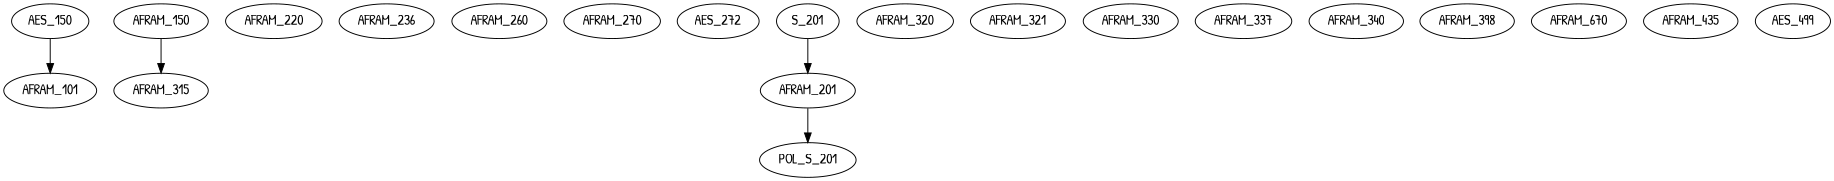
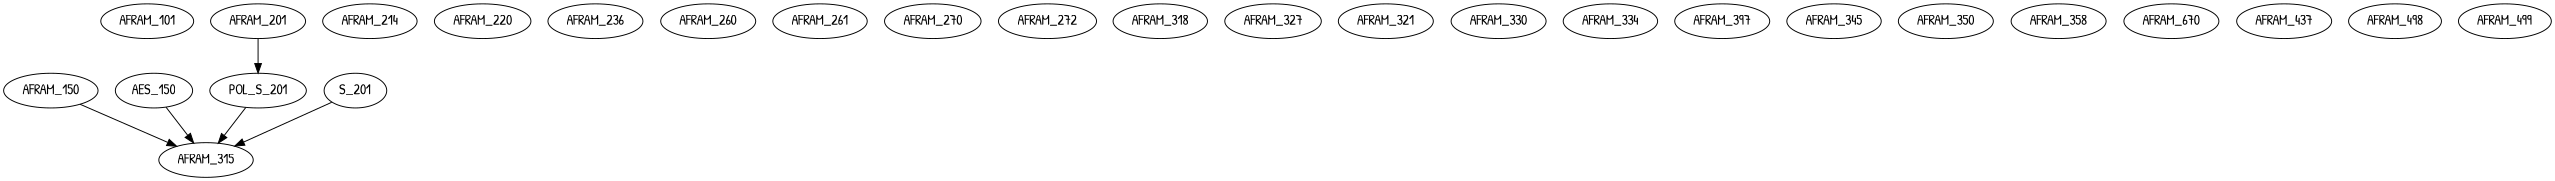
node "AFRAM_214": added
node "AES_272": label "AES_272" -> "AFRAM_272"
node "AFRAM_261": added
node "AFRAM_320": label "AFRAM_320" -> "AFRAM_327"
node "AFRAM_318": added
node "AFRAM_337": label "AFRAM_337" -> "AFRAM_397"
node "AFRAM_340": label "AFRAM_340" -> "AFRAM_345"
node "AFRAM_398": label "AFRAM_398" -> "AFRAM_358"
node "AFRAM_334": added
node "AFRAM_435": label "AFRAM_435" -> "AFRAM_437"
node "AES_499": label "AES_499" -> "AFRAM_499"
node "AFRAM_350": added
node "AFRAM_498": added
edge "AES_150" -> "AFRAM_101": now "AES_150" -> "AFRAM_315"
edge "S_201" -> "AFRAM_201": now "S_201" -> "AFRAM_315"
edge "POL_S_201" -> "AFRAM_315": added
